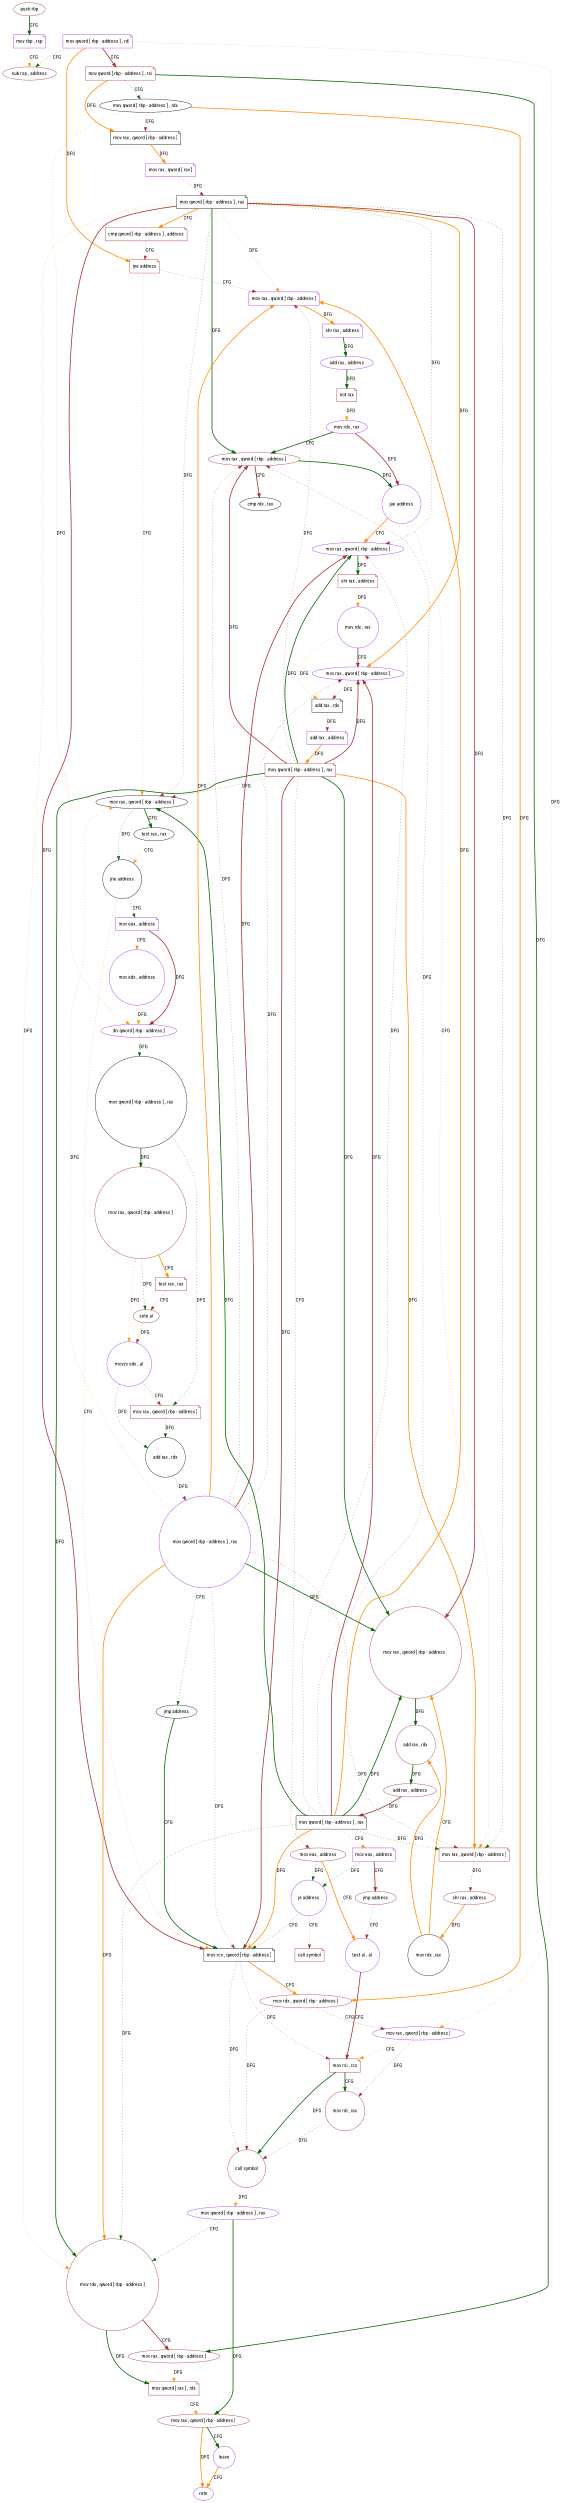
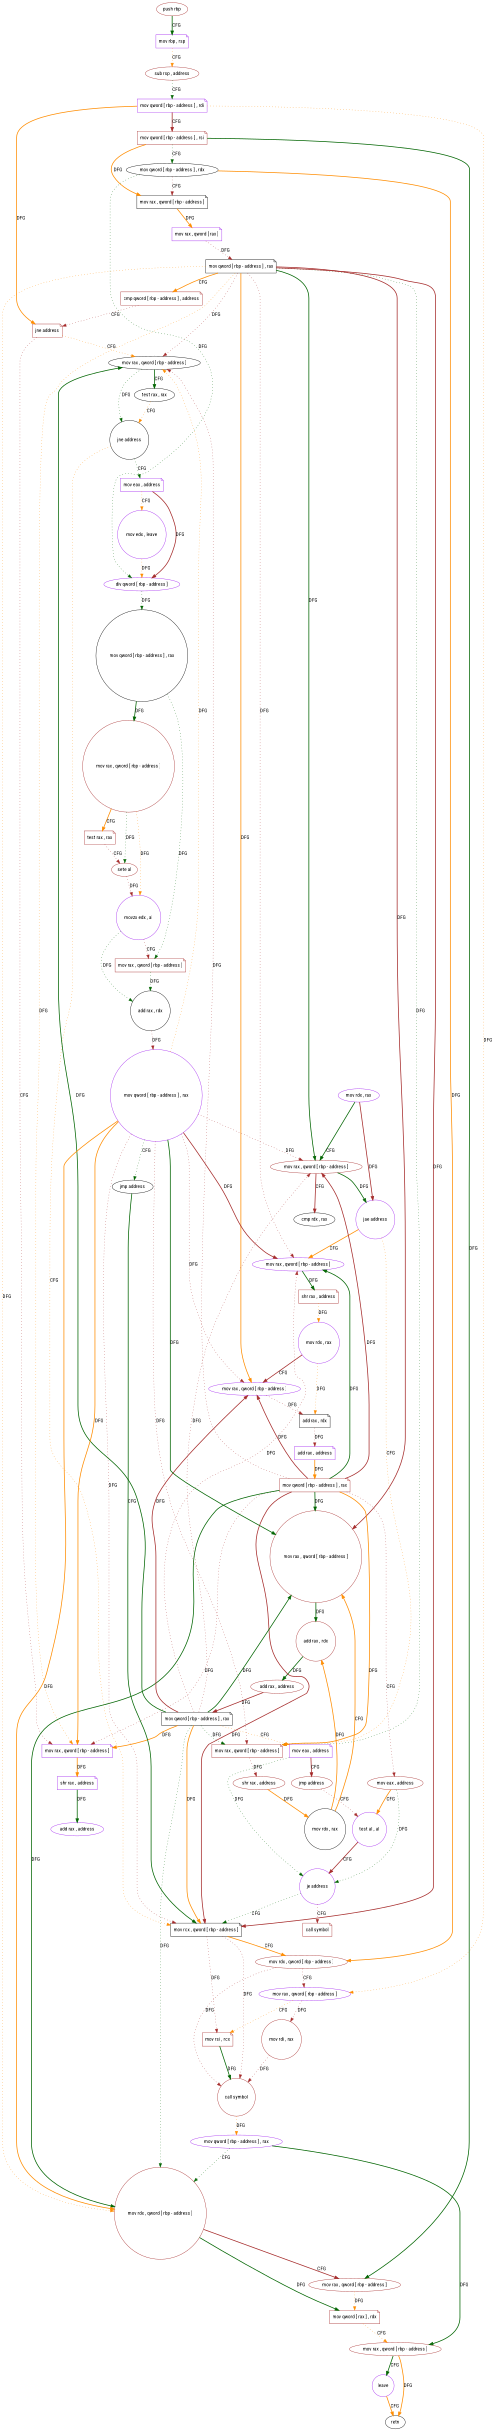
edge "mov qword [ rbp - address ] , rdi" -> "sub rsp , address": reversed
node "not rax": removed
edge "mov qword [ rbp - address ] , rdx" -> "div qword [ rbp - address ]": color darkorange -> darkgreen
node "mov edx , address": label "mov edx , address" -> "mov edx , leave"
edge "test al , al" -> "mov rsi , rcx": now "test al , al" -> "je address"
edge "mov rsi , rcx" -> "mov rdi , rax": removed, label "CFG"
node "retn": color purple -> black
